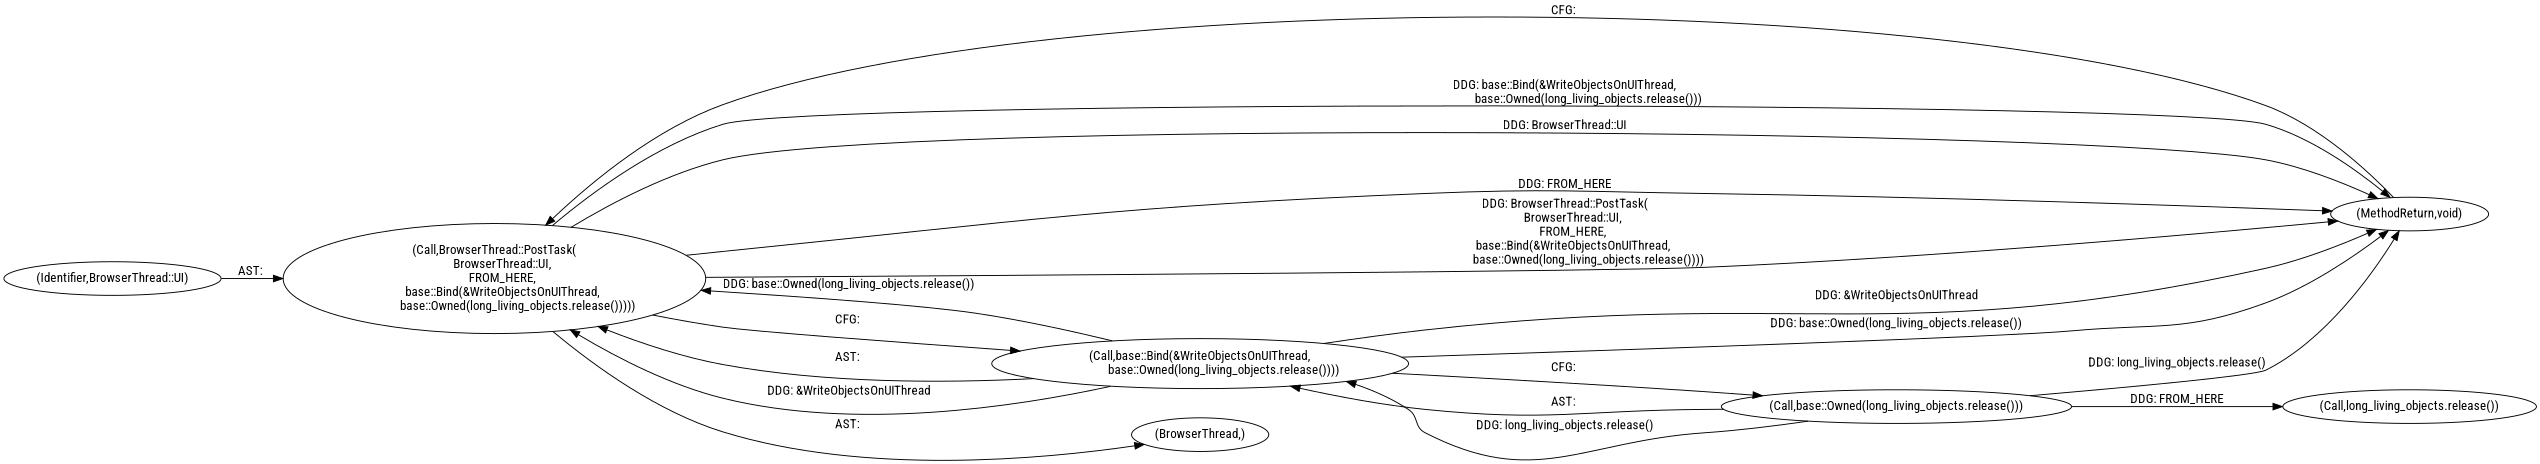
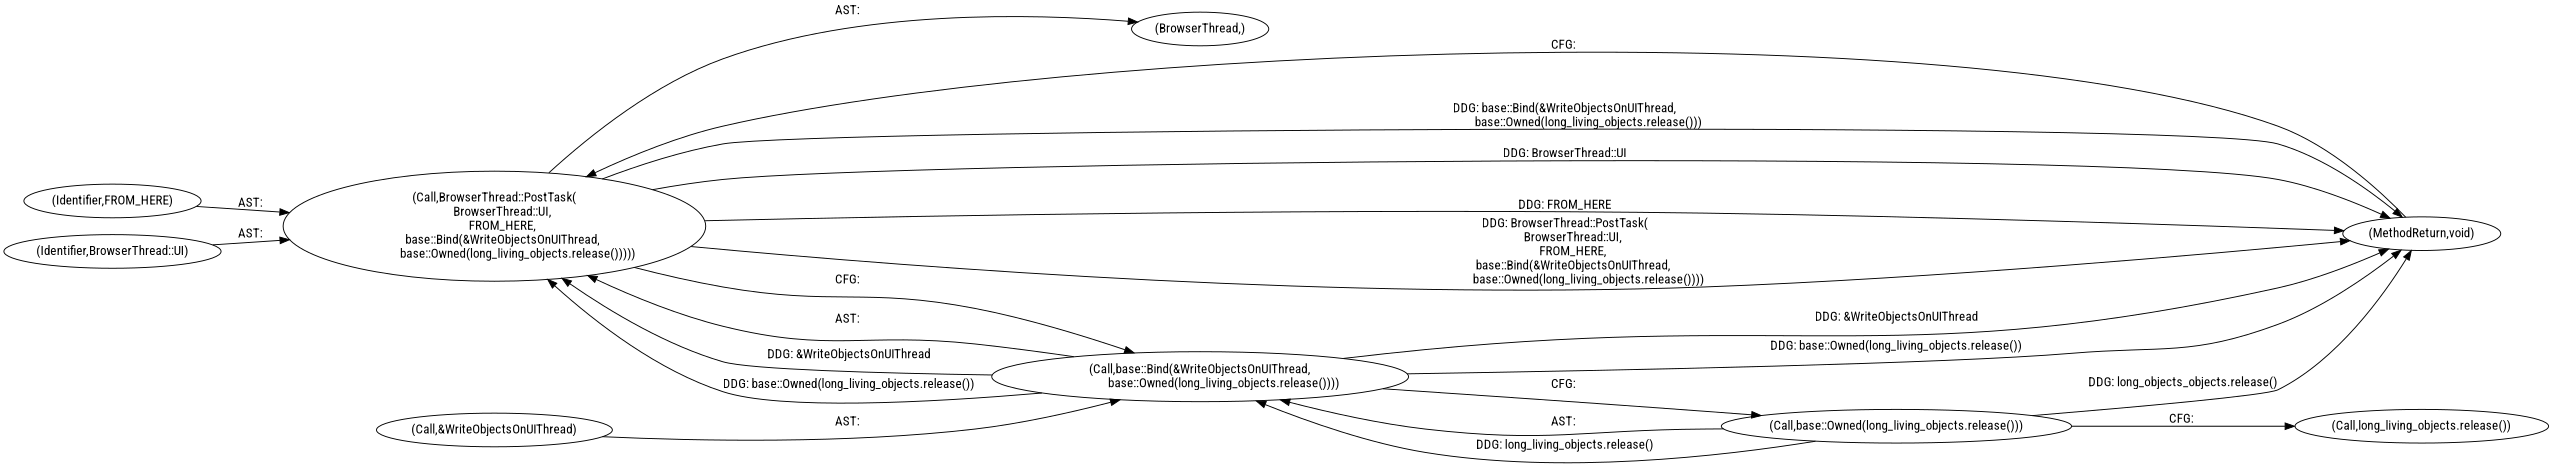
node "(Identifier,FROM_HERE)": added
edge "(Call,base::Owned(long_living_objects.release()))" -> "(MethodReturn,void)": label "DDG: long_living_objects.release()" -> "DDG: long_objects_objects.release()"
edge "(Call,base::Owned(long_living_objects.release()))" -> "(Call,long_living_objects.release())": label "DDG: FROM_HERE" -> "CFG: "
node "(Call,&WriteObjectsOnUIThread)": added
